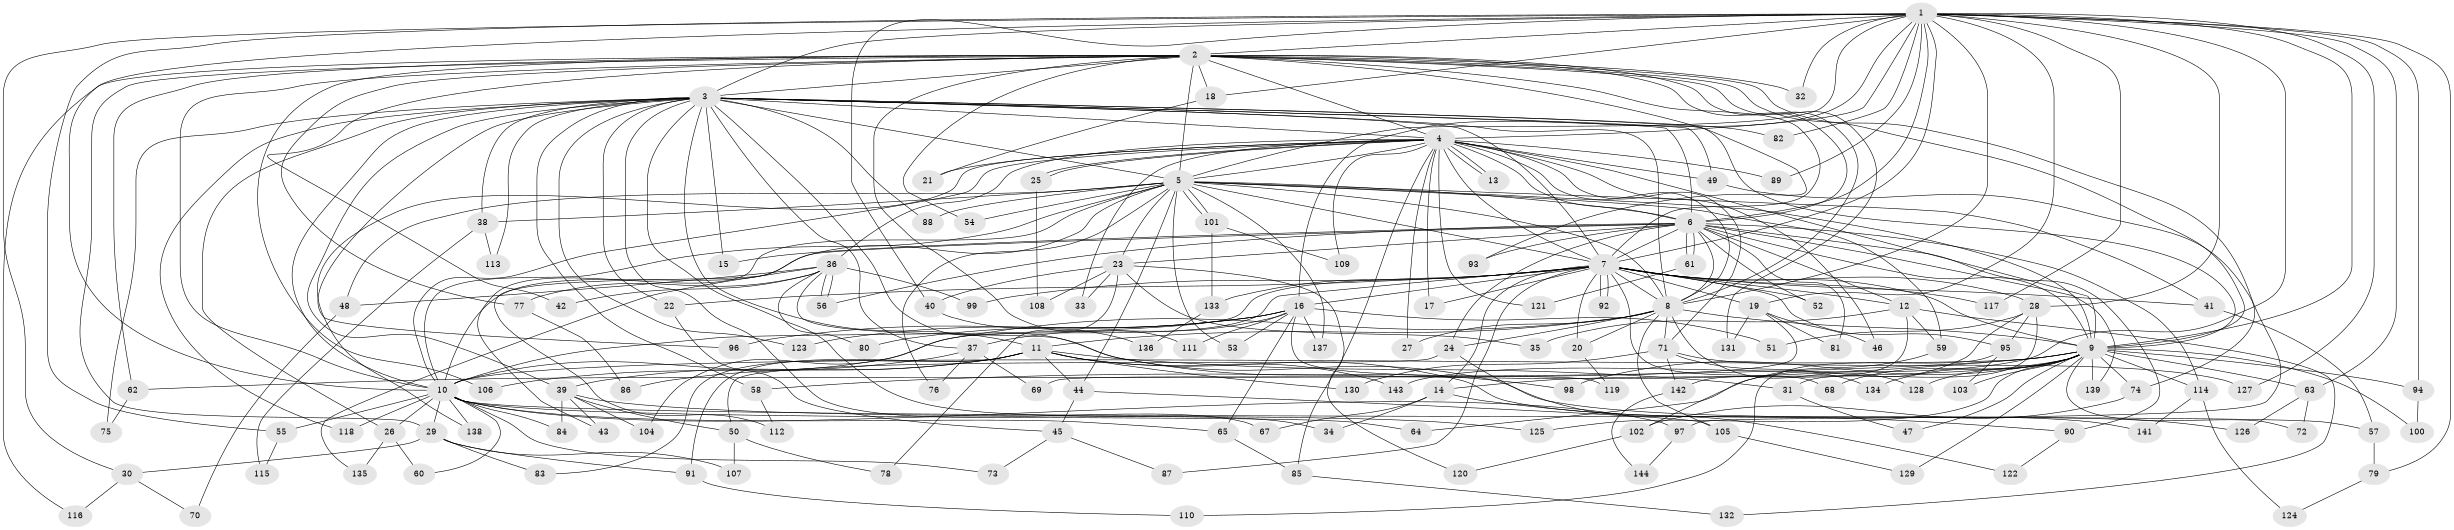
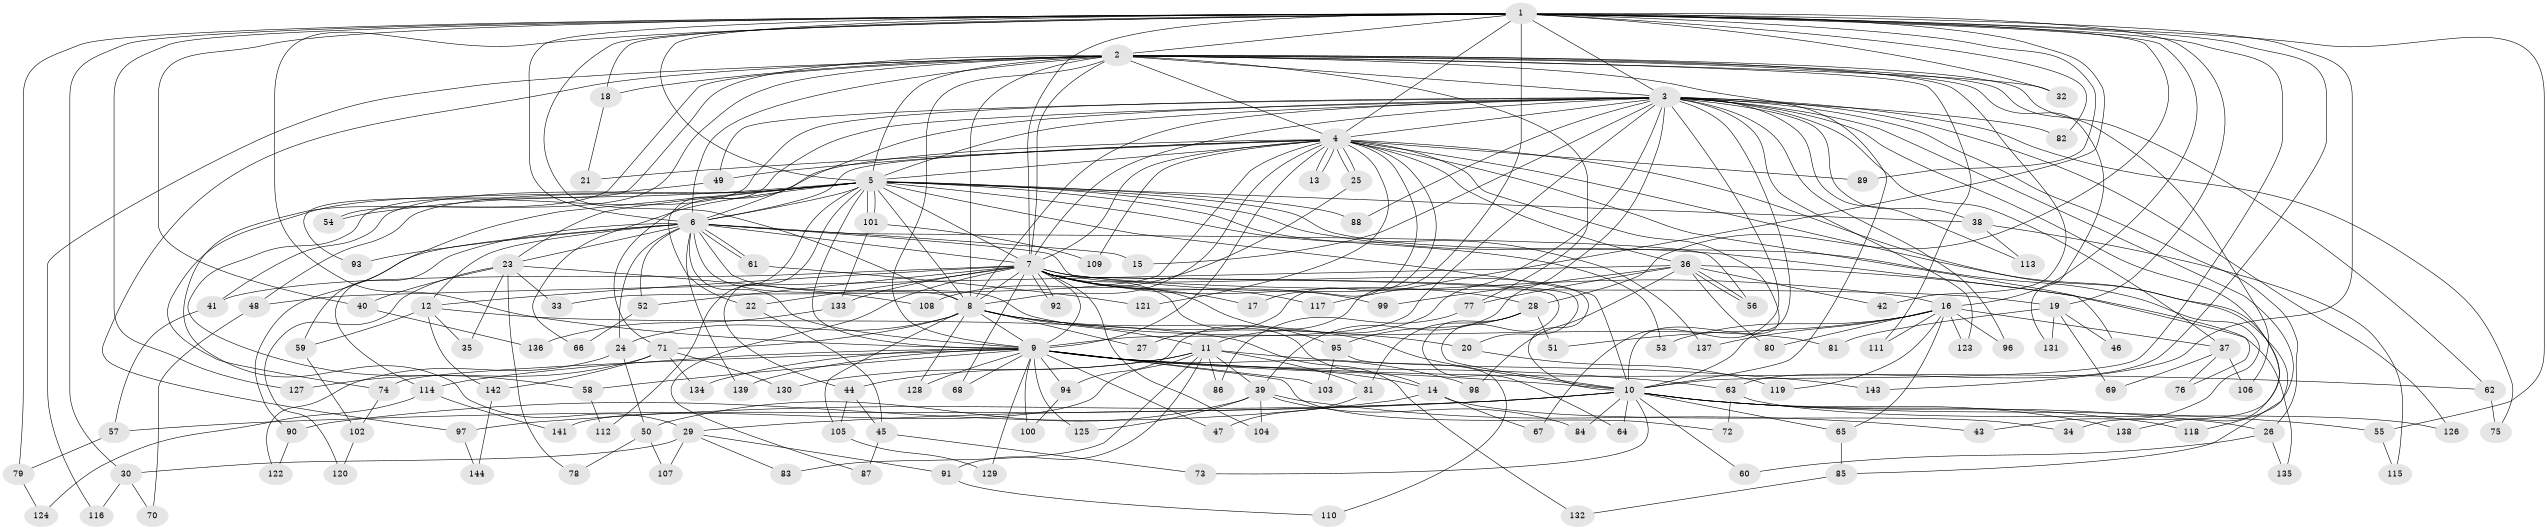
node "66": added
